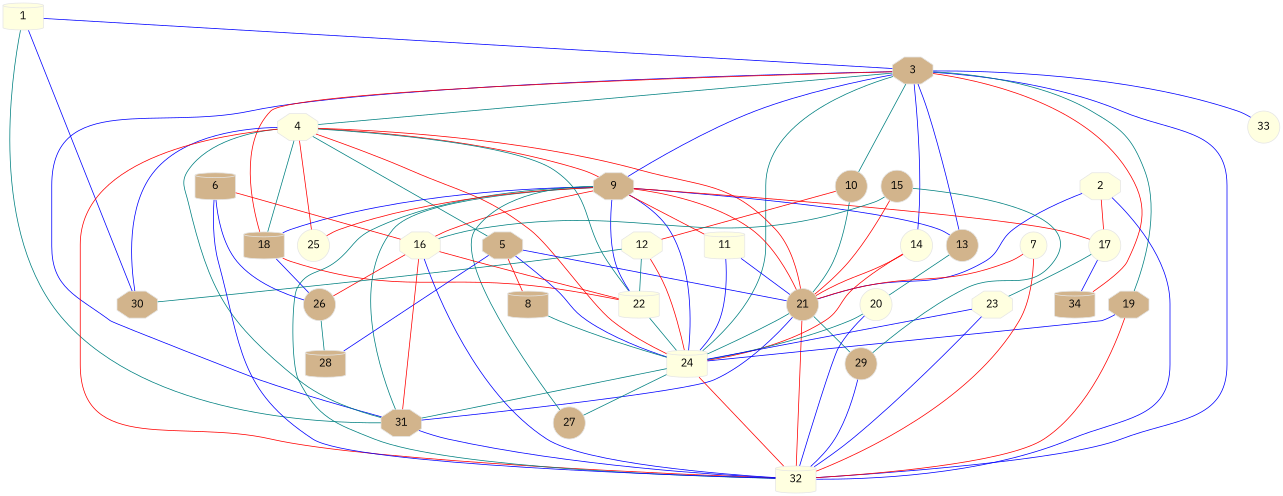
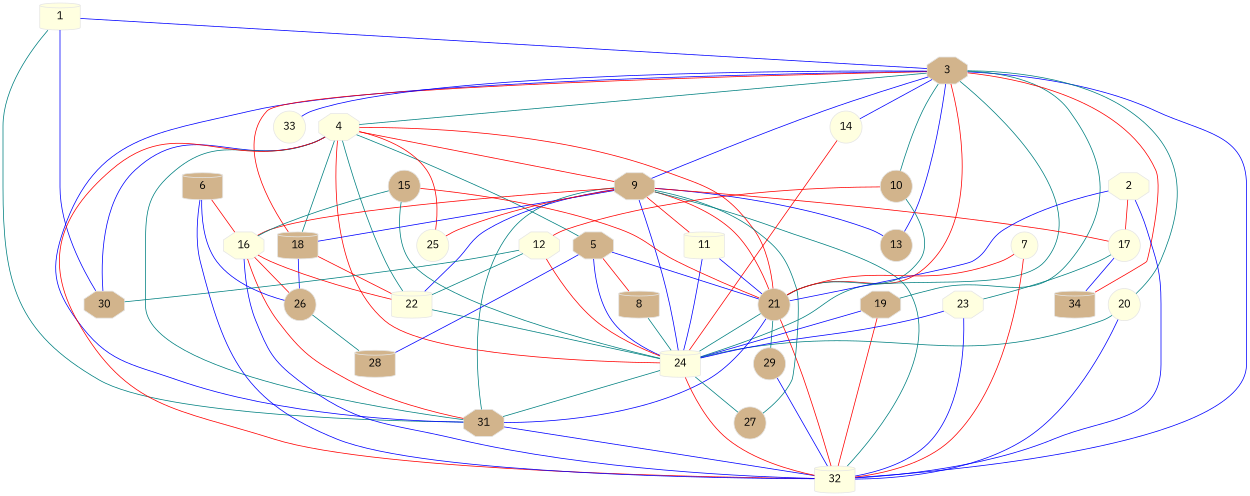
edge "15" -- "29": now "15" -- "24"
edge "13" -- "20": now "3" -- "20"
edge "14" -- "21": now "3" -- "21"
